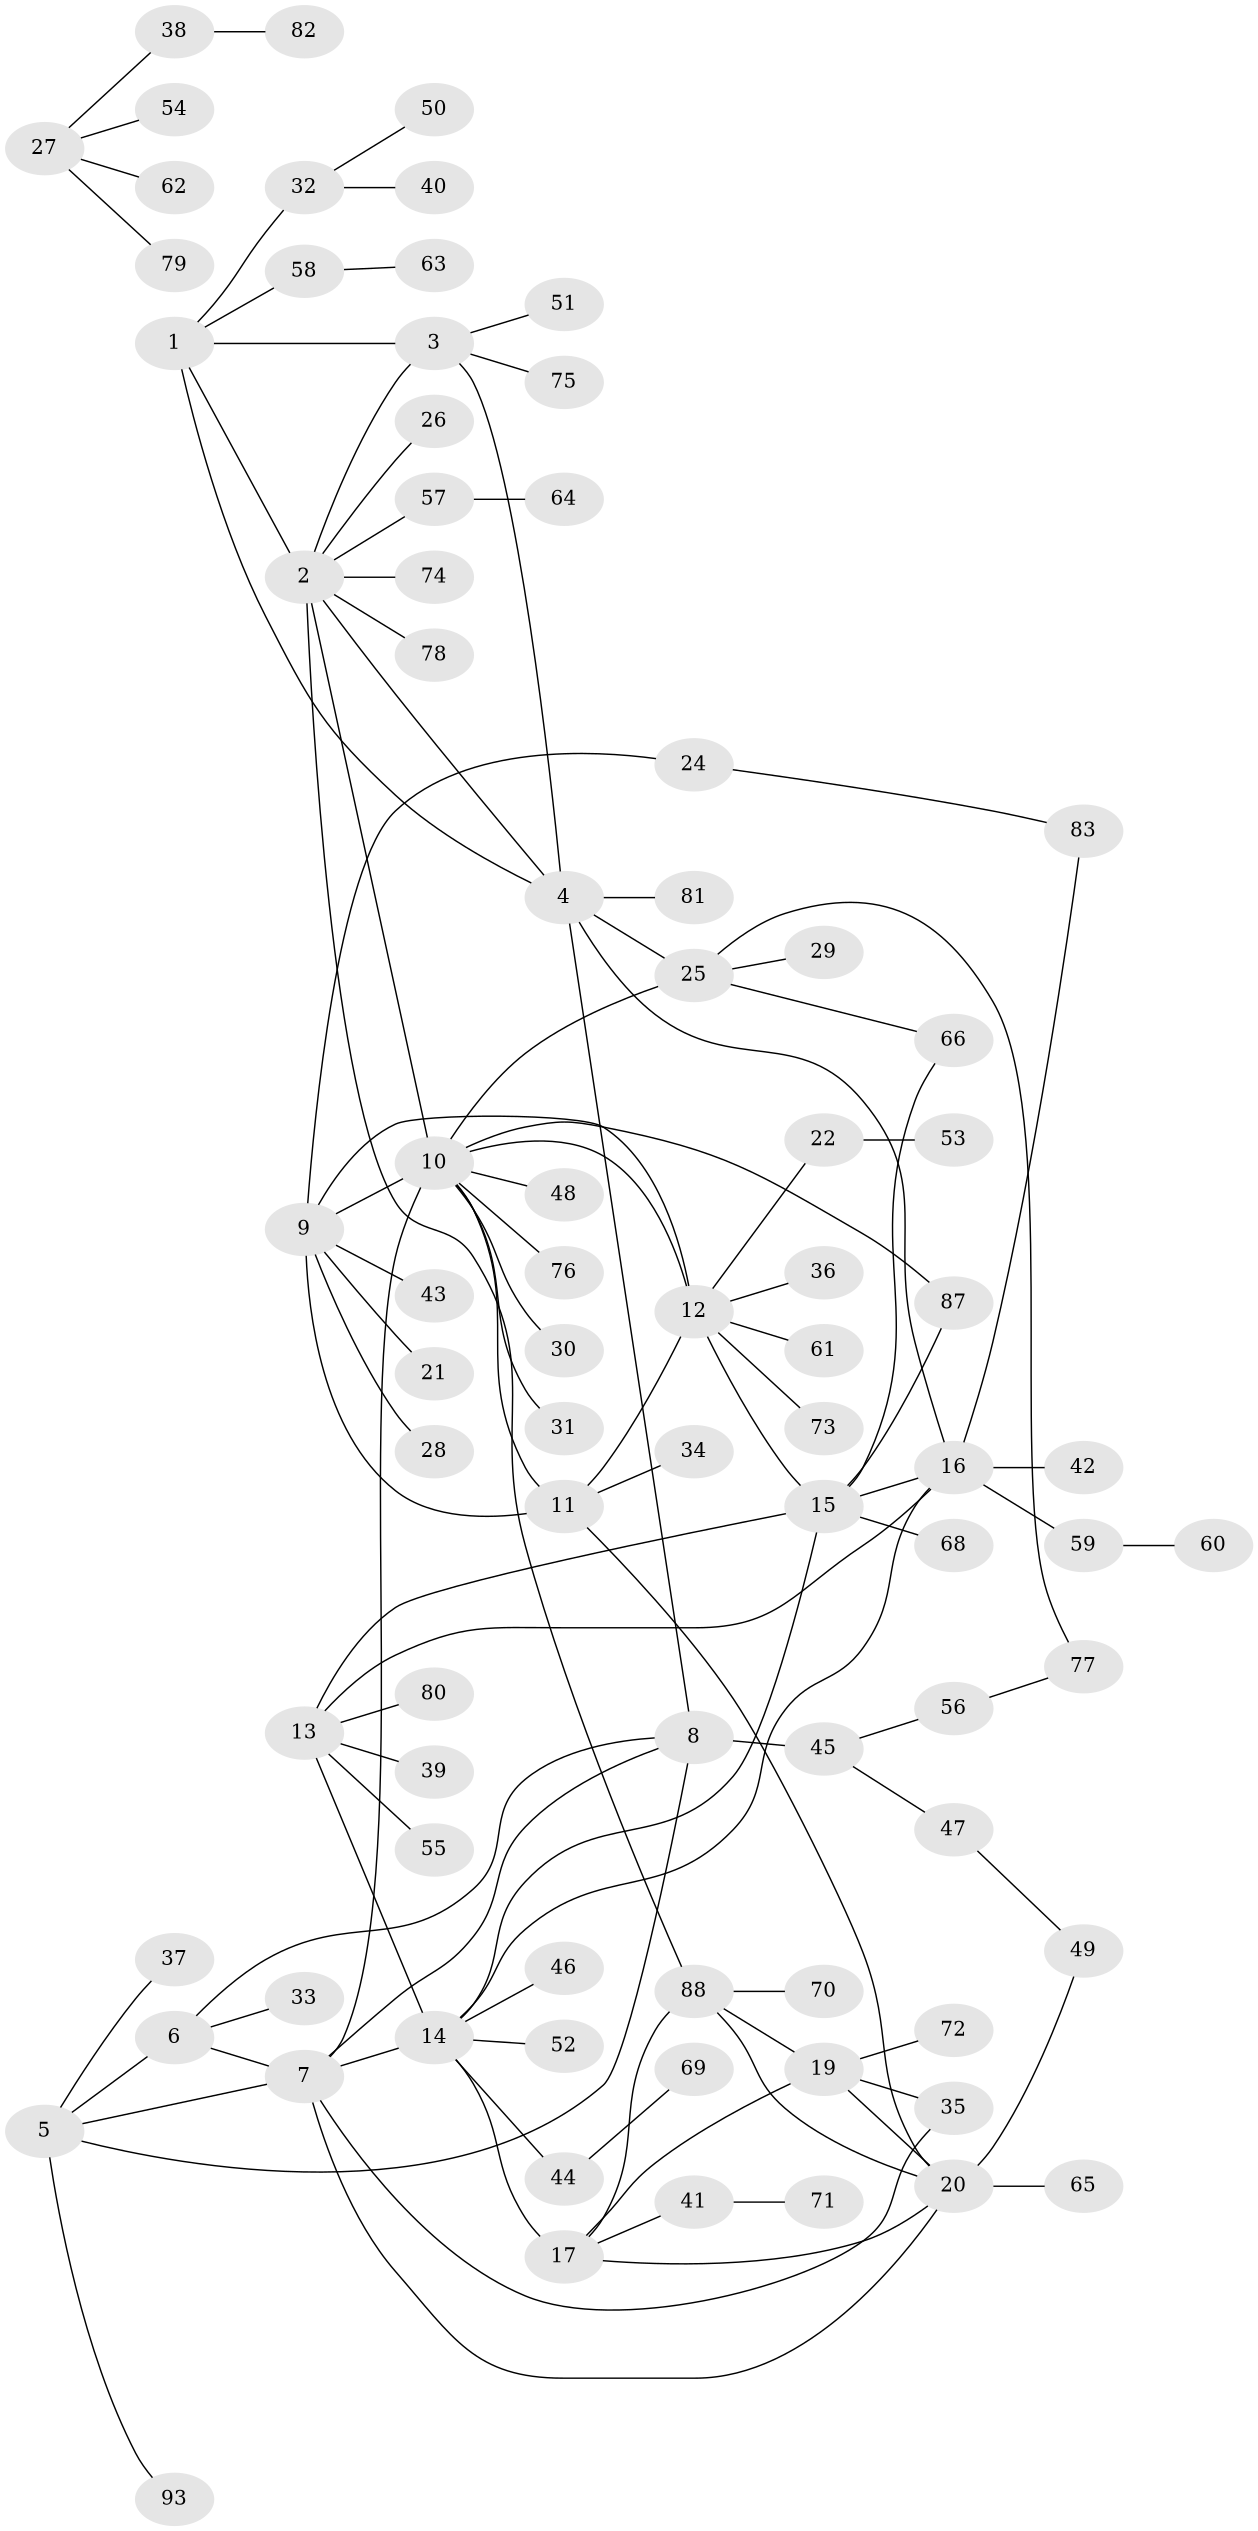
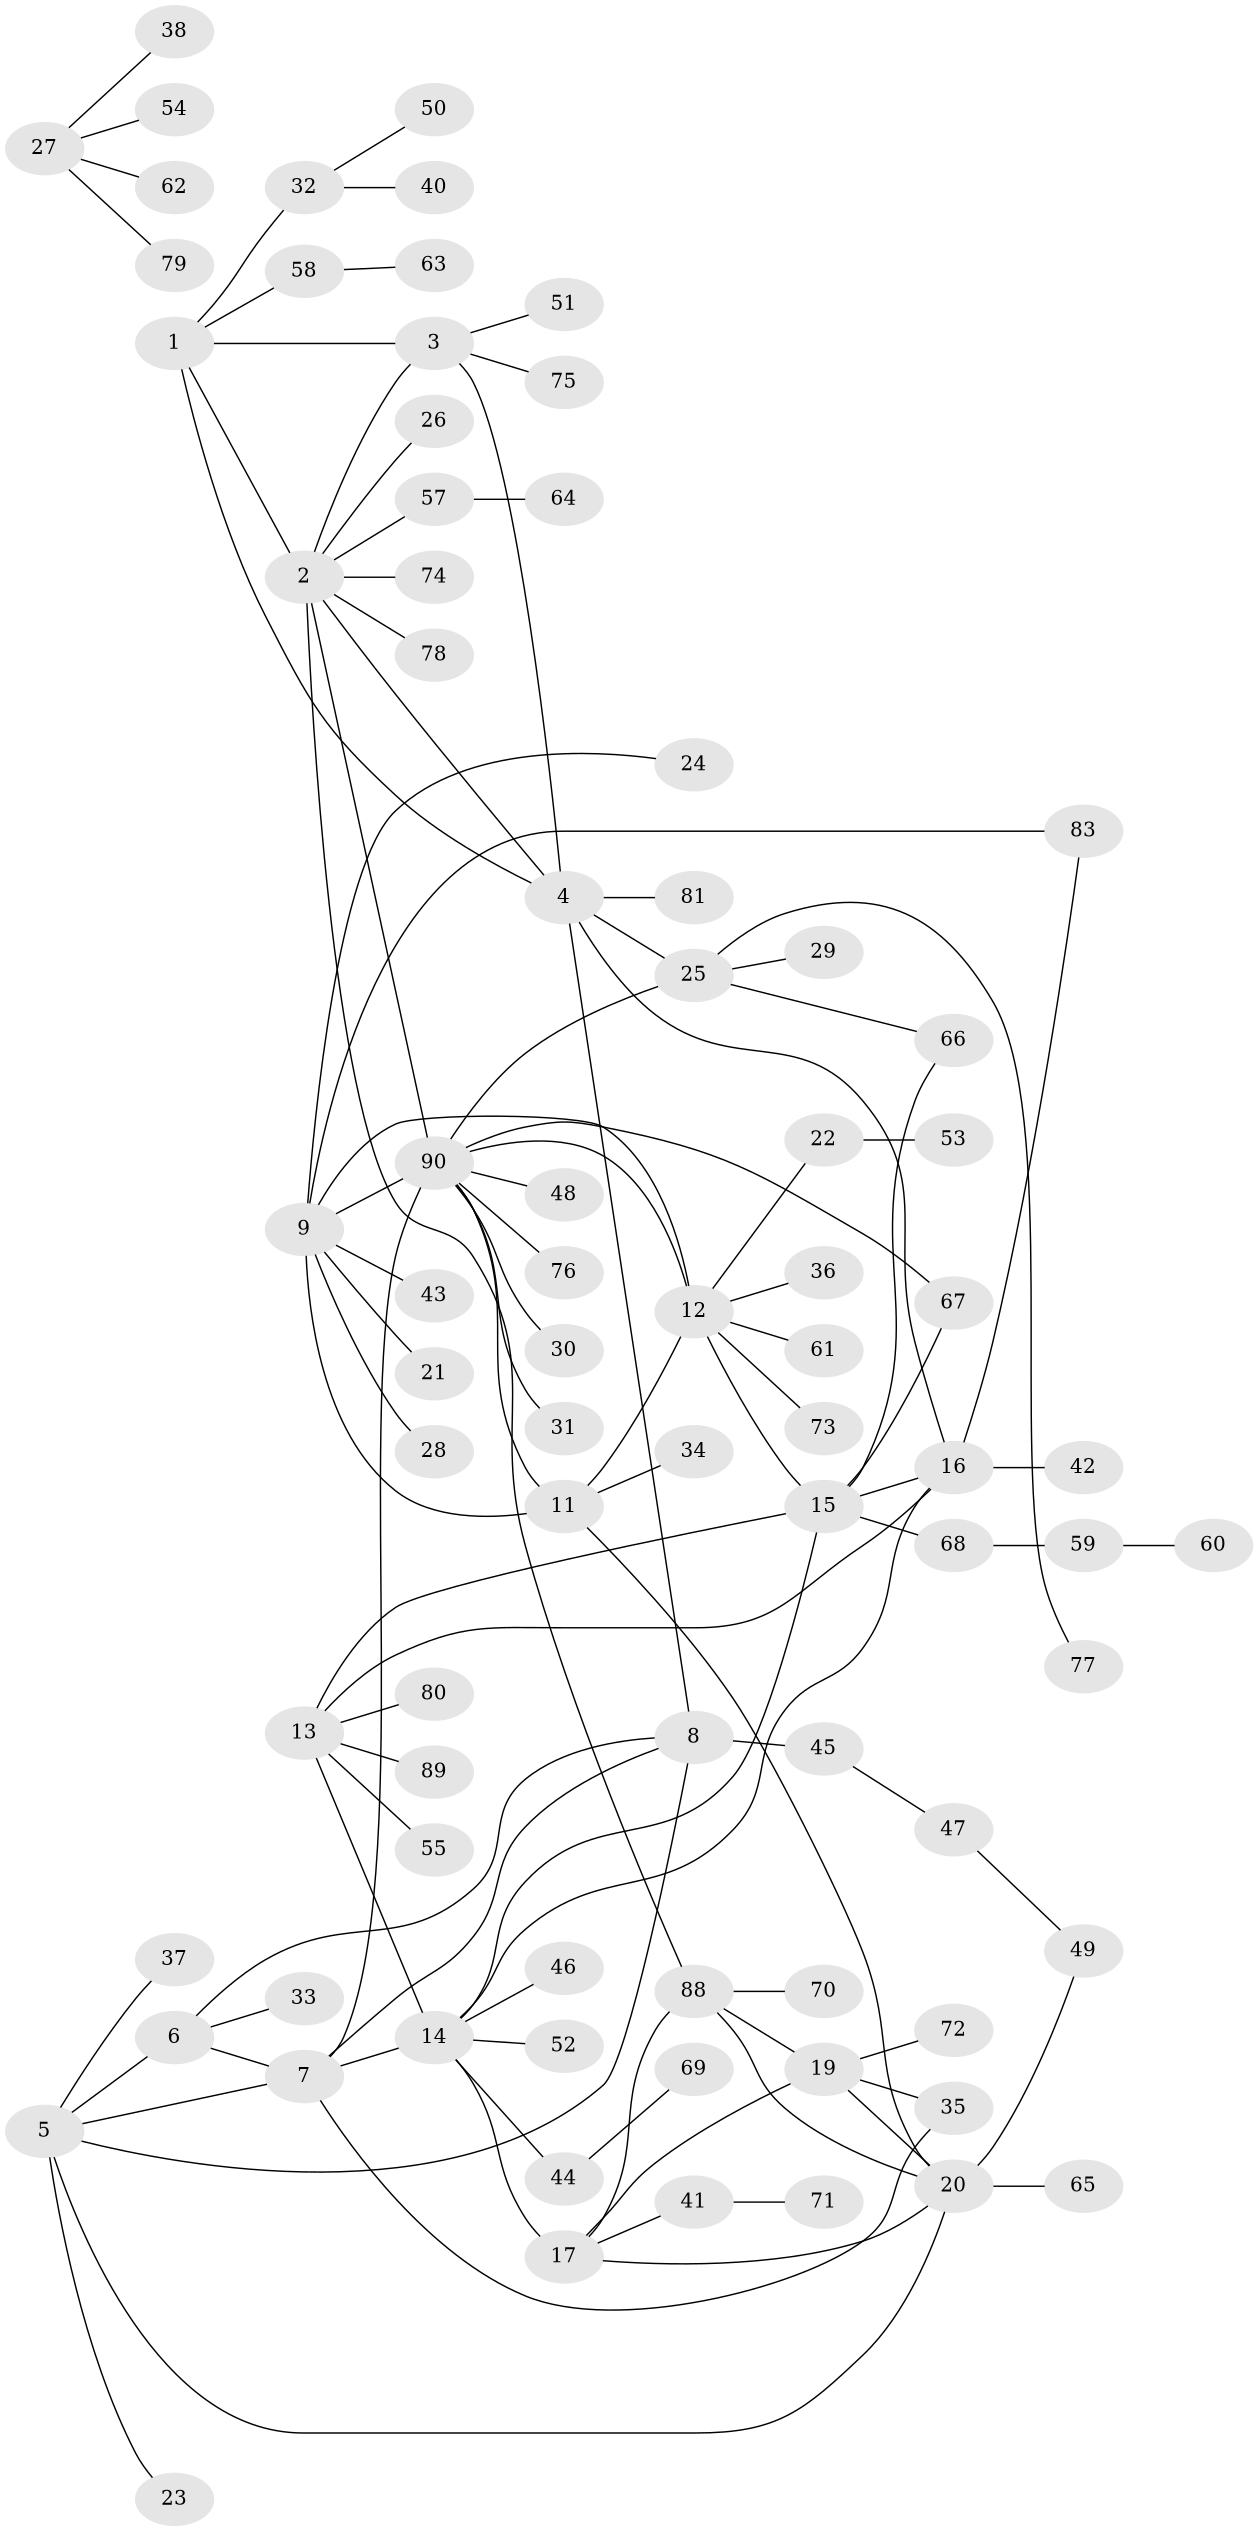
node "82": removed
edge "24" -- "83": now "9" -- "83"
node "10": label "10" -> "90"
node "87": label "87" -> "67"
edge "16" -- "59": now "68" -- "59"
node "56": removed
node "39": label "39" -> "89"
edge "7" -- "20": now "5" -- "20"
node "93": label "93" -> "23"
